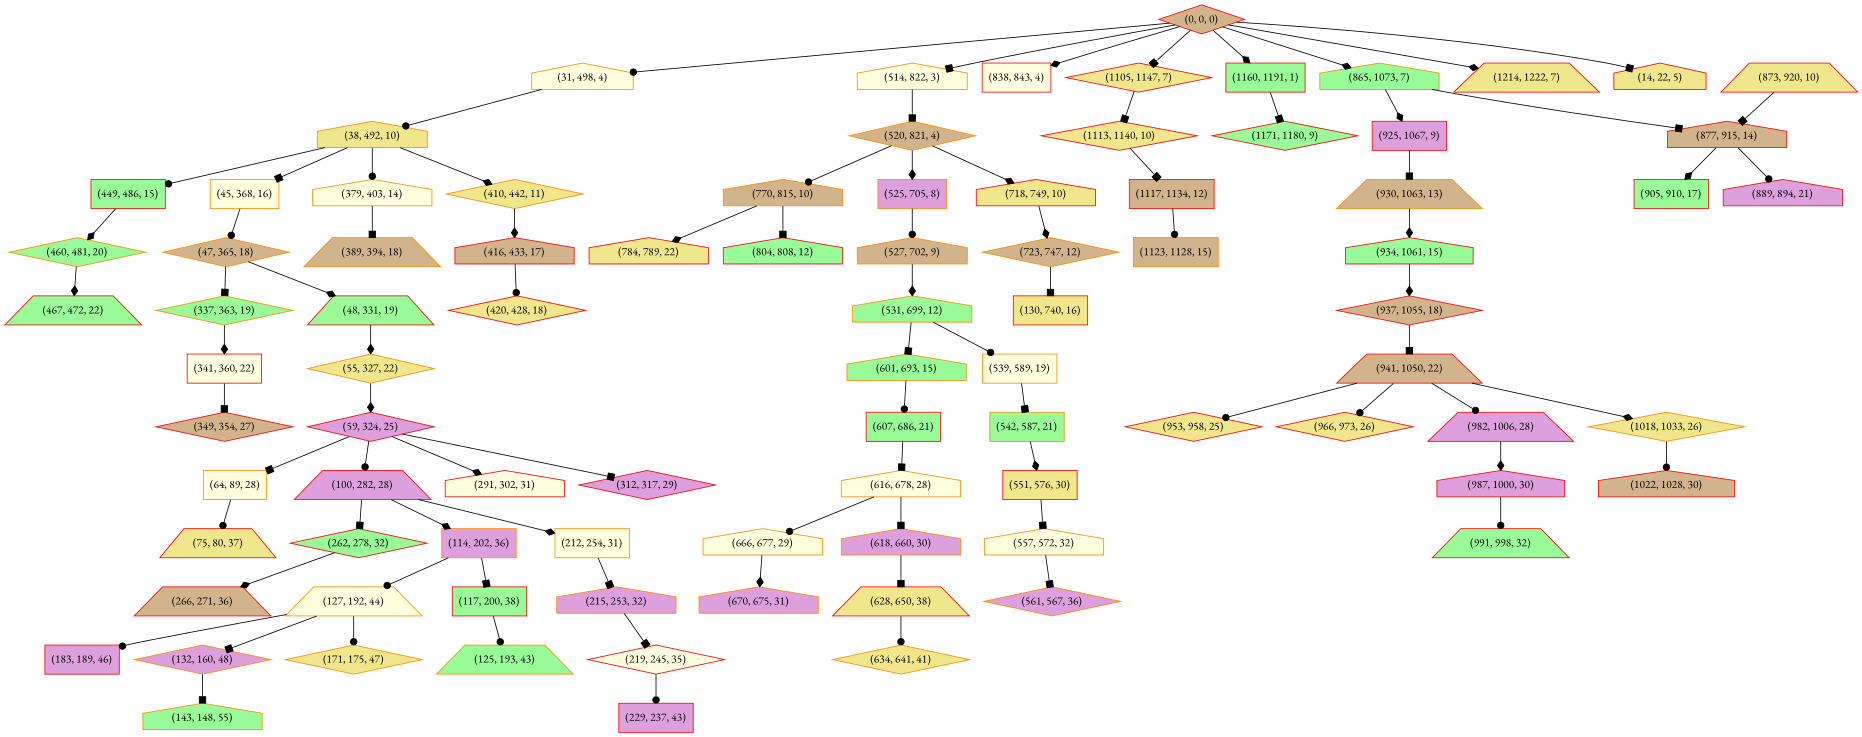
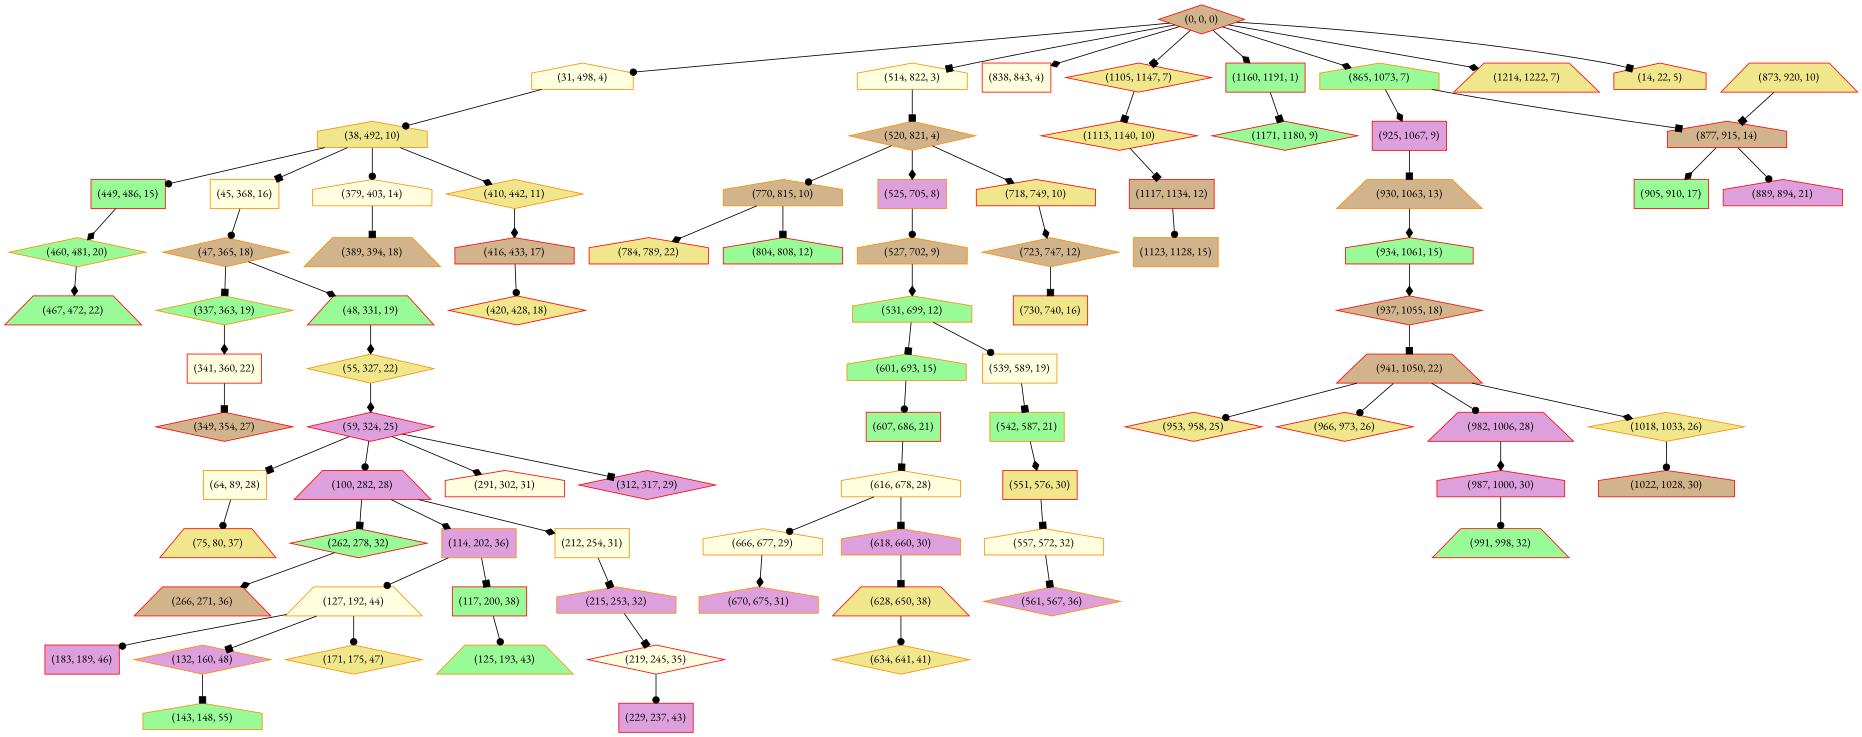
node "(130, 740, 16)": label "(130, 740, 16)" -> "(730, 740, 16)"
